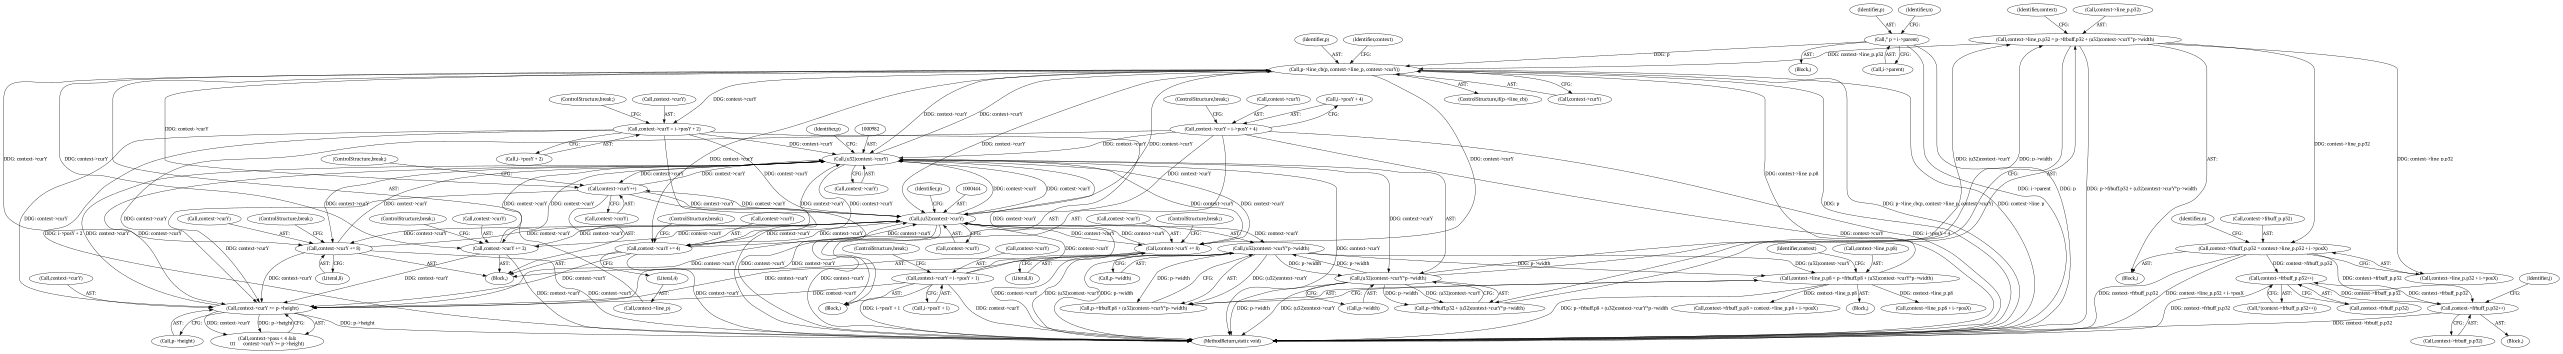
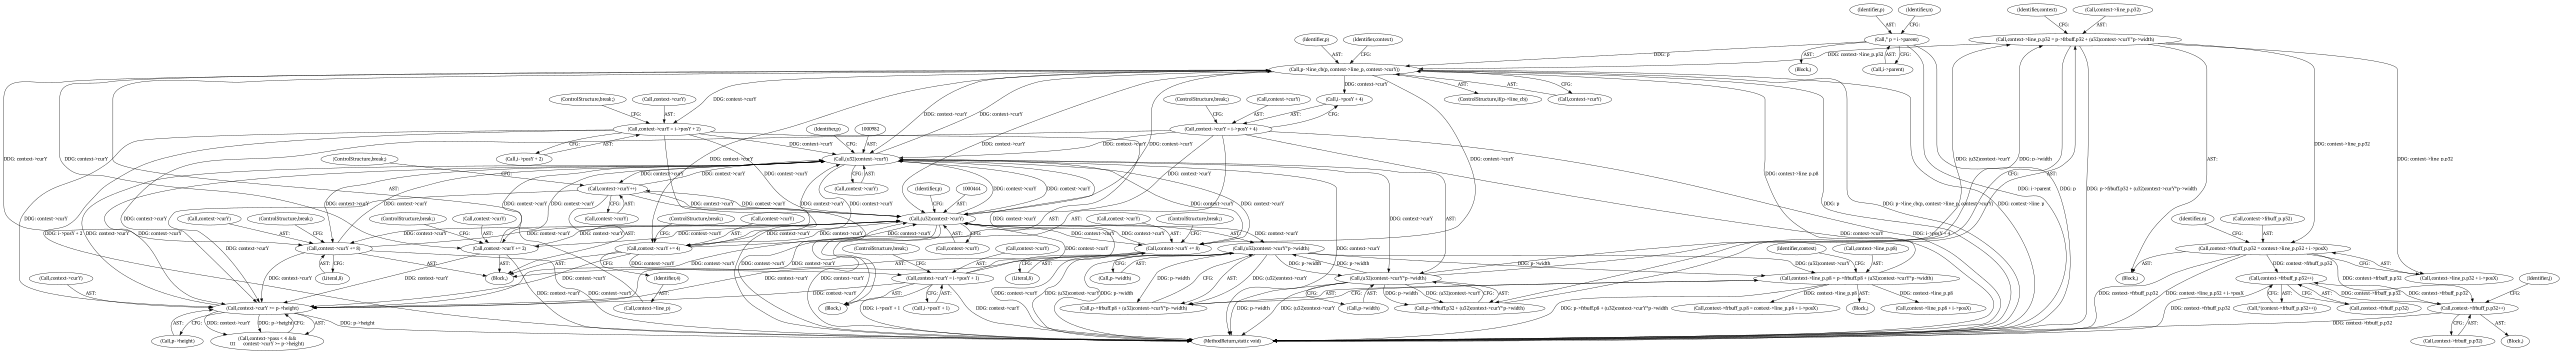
edge "(Call,p->line_cb(p, context->line_p, context->curY))" -> "(Call,context->curY++)": now "(Call,p->line_cb(p, context->line_p, context->curY))" -> "(Call,i->posY + 4)"
node "(Literal,4)": label "(Literal,4)" -> "(Identifier,4)"
edge "(Call,context->curY += 4)" -> "(MethodReturn,static void)": now "(Call,context->curY += 4)" -> "(Call,context->curY = i->posY + 1)"
